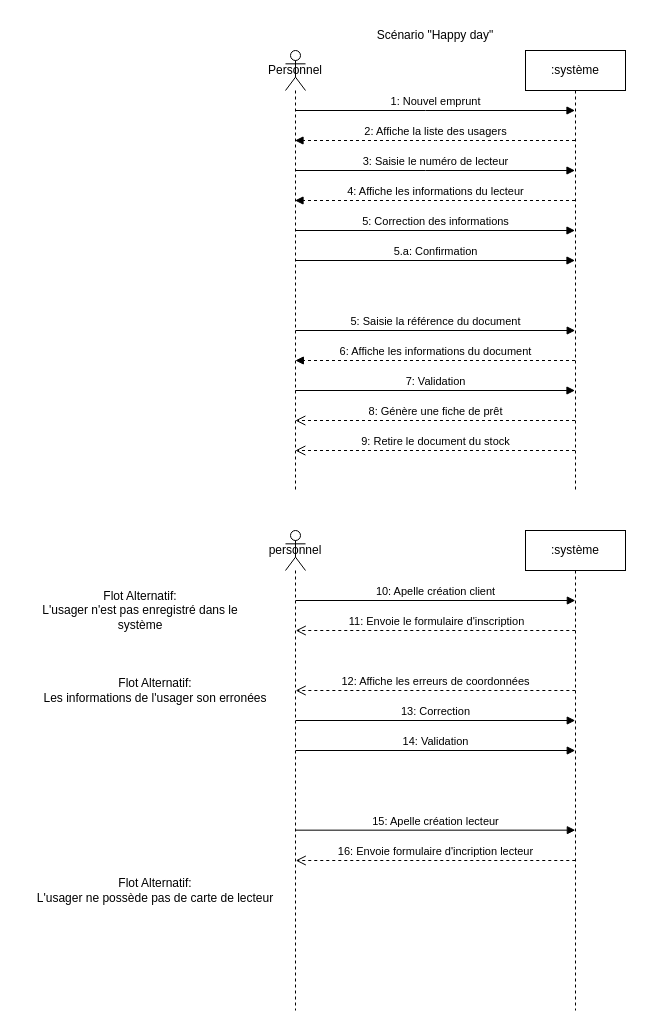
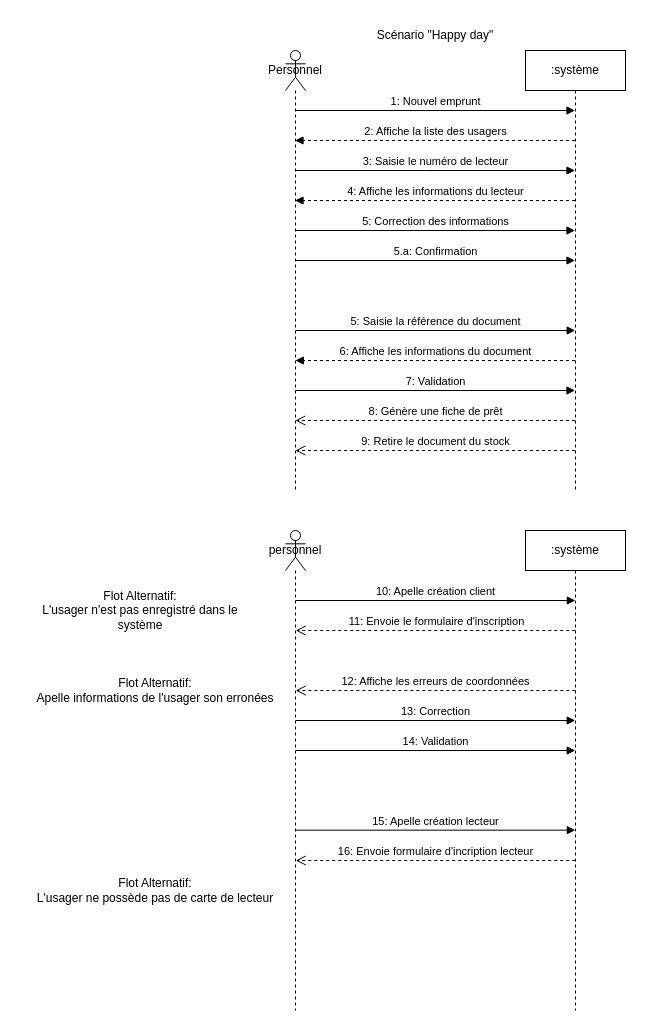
node "Flot Alternatif: Les informations de l'usager son erronées": label "Flot Alternatif: Les informations de l'usager son erronées" -> "Flot Alternatif: Apelle informations de l'usager son erronées"
